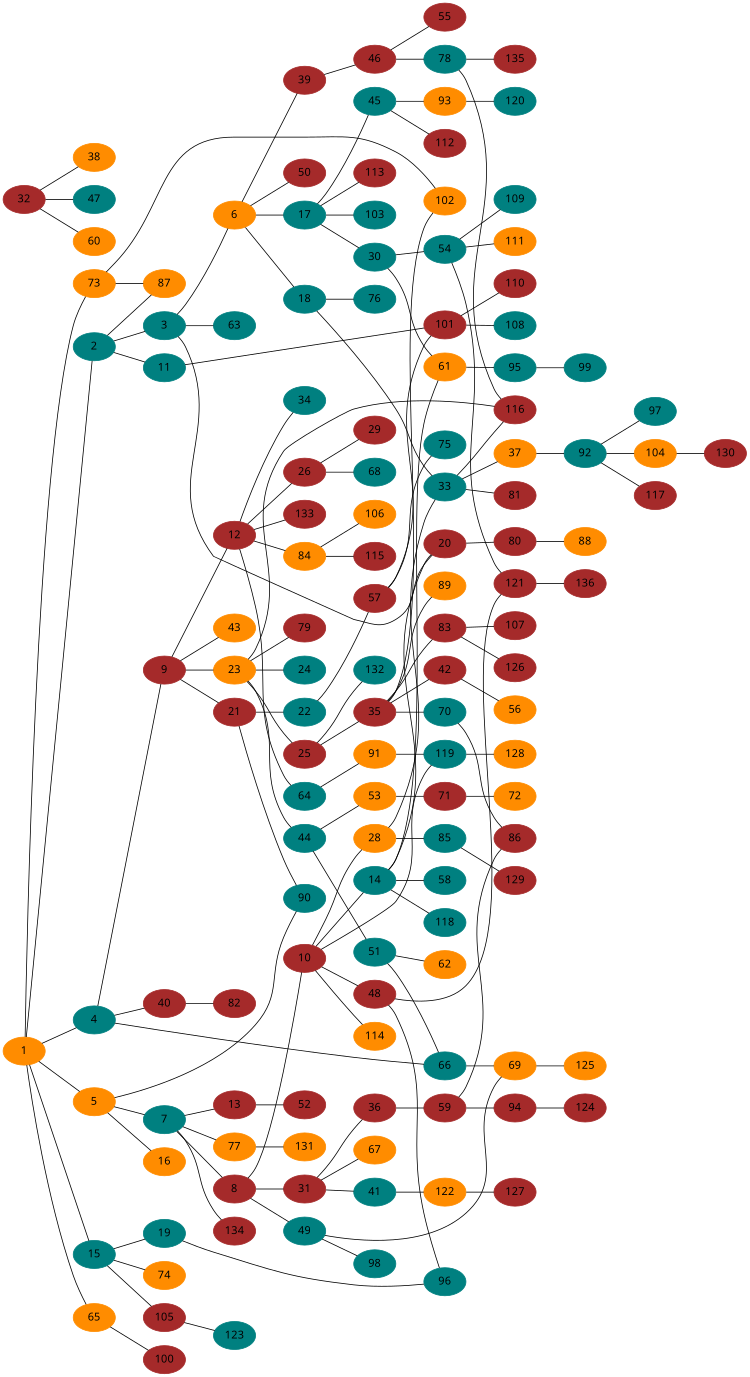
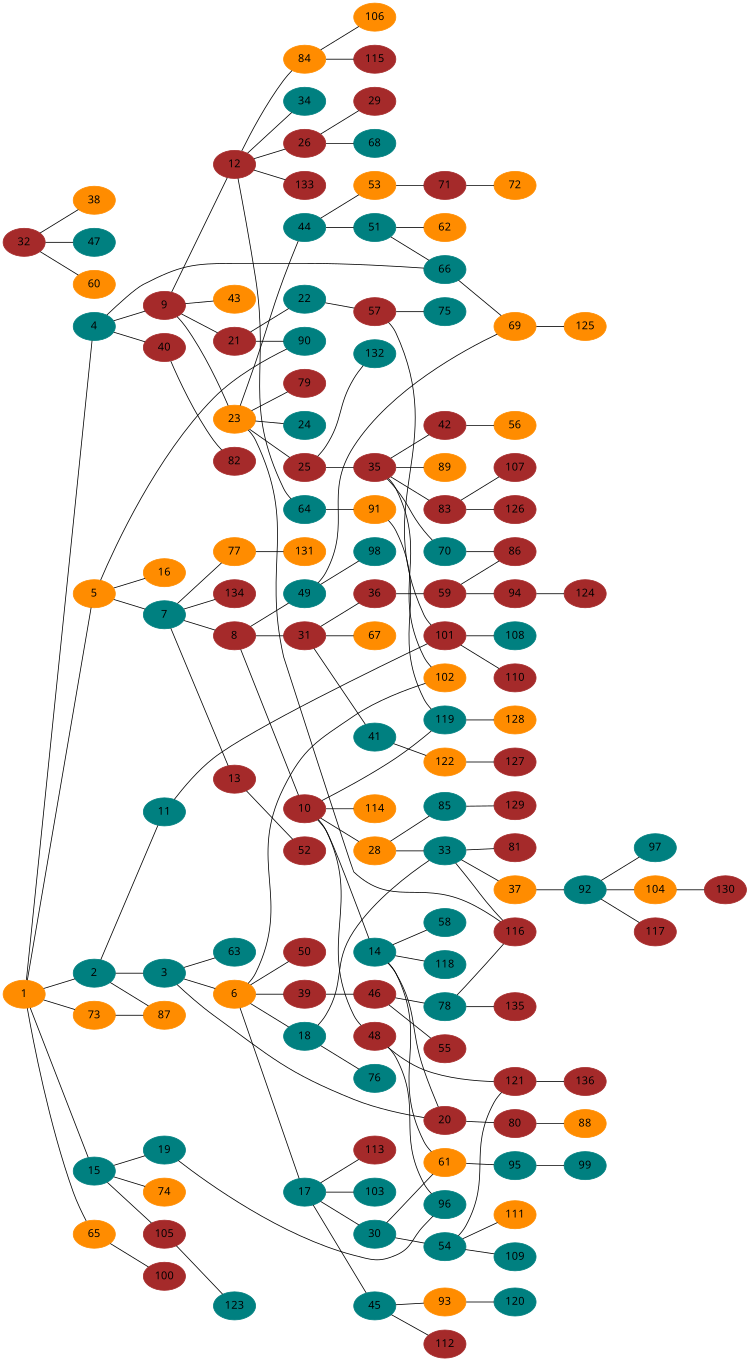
edge "102" -- "73": now "102" -- "6"
